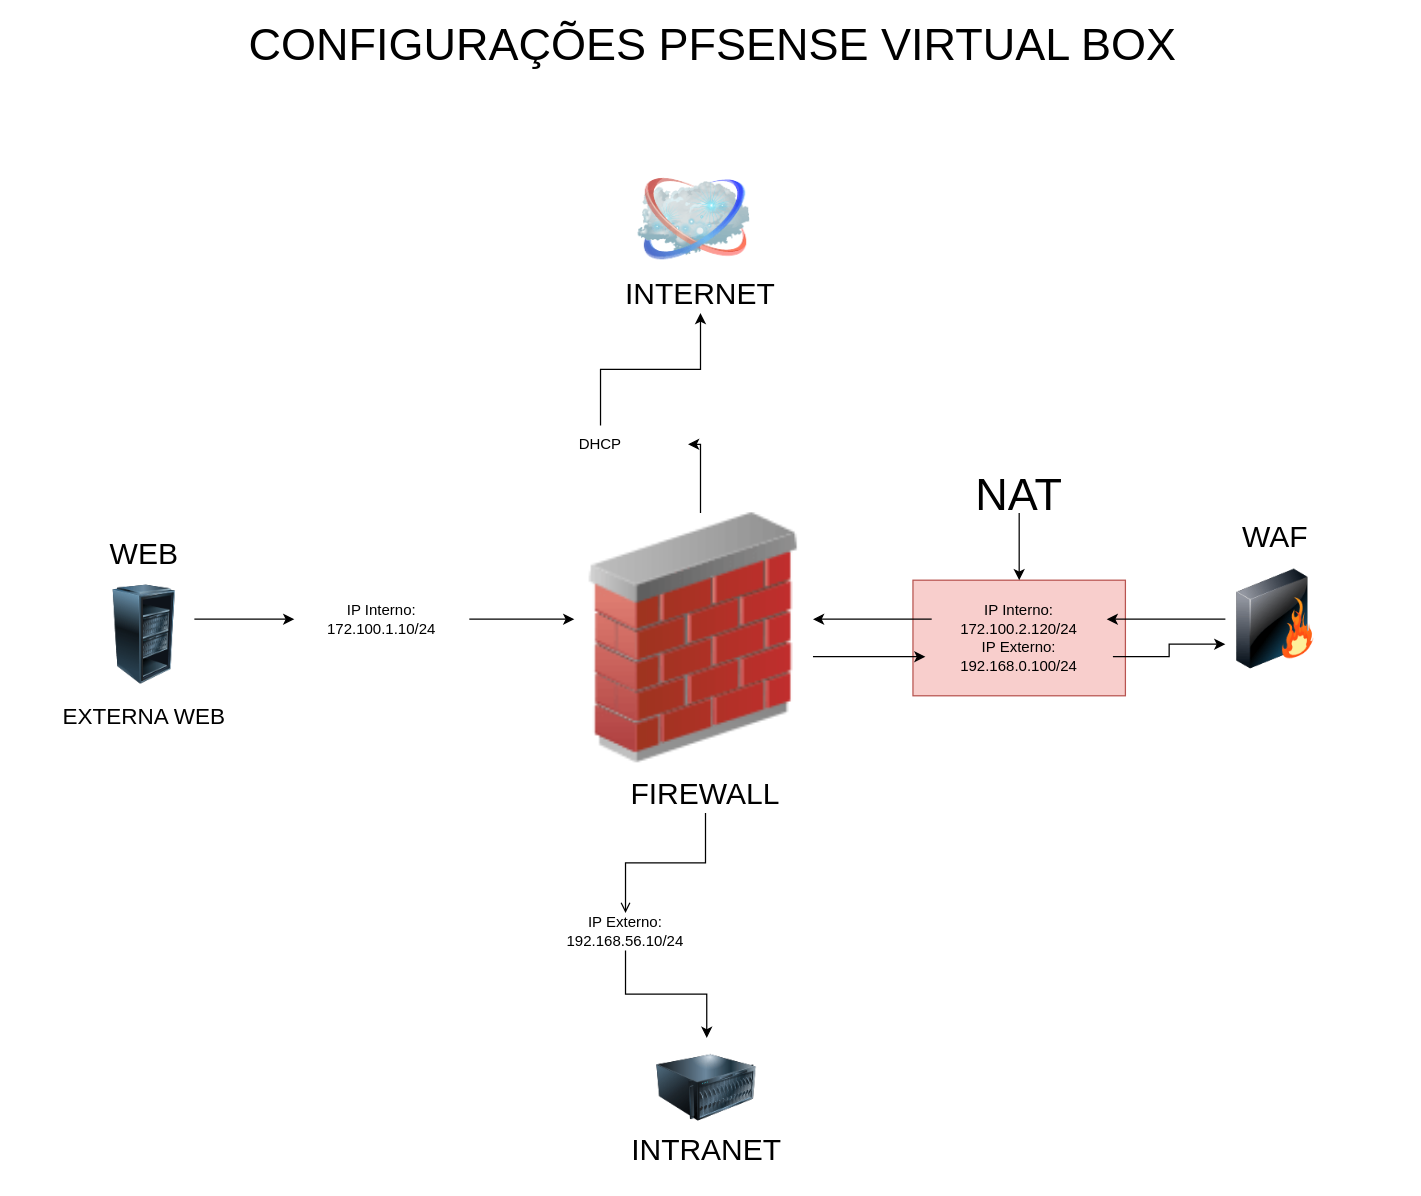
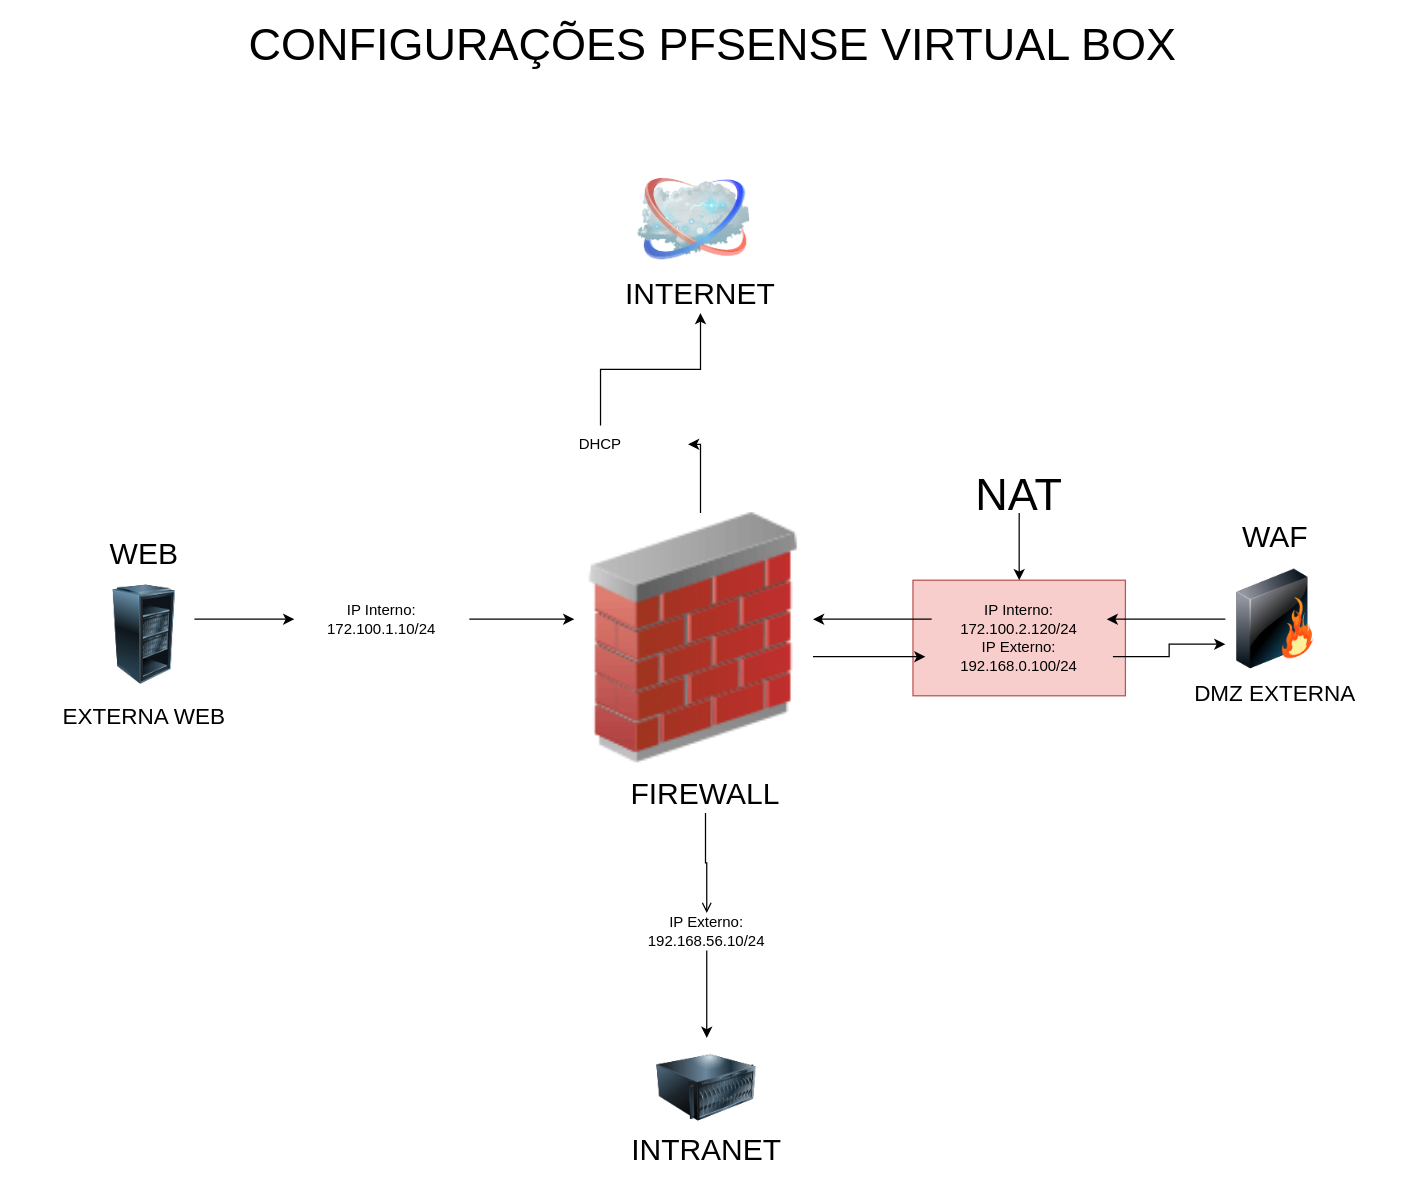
node "DMZ EXTERNA": added
node "IP Externo: 192.168.56.10/24": moved (626, 932) -> (707, 932)
